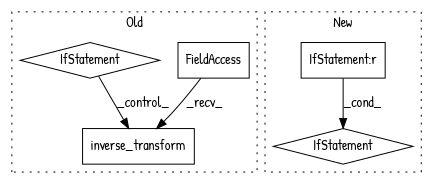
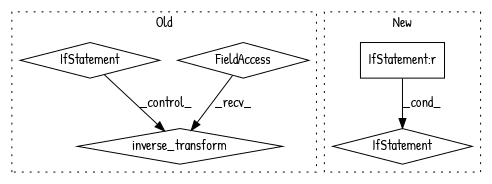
node "FieldAccess": shape box -> diamond
node "inverse_transform": shape box -> diamond
